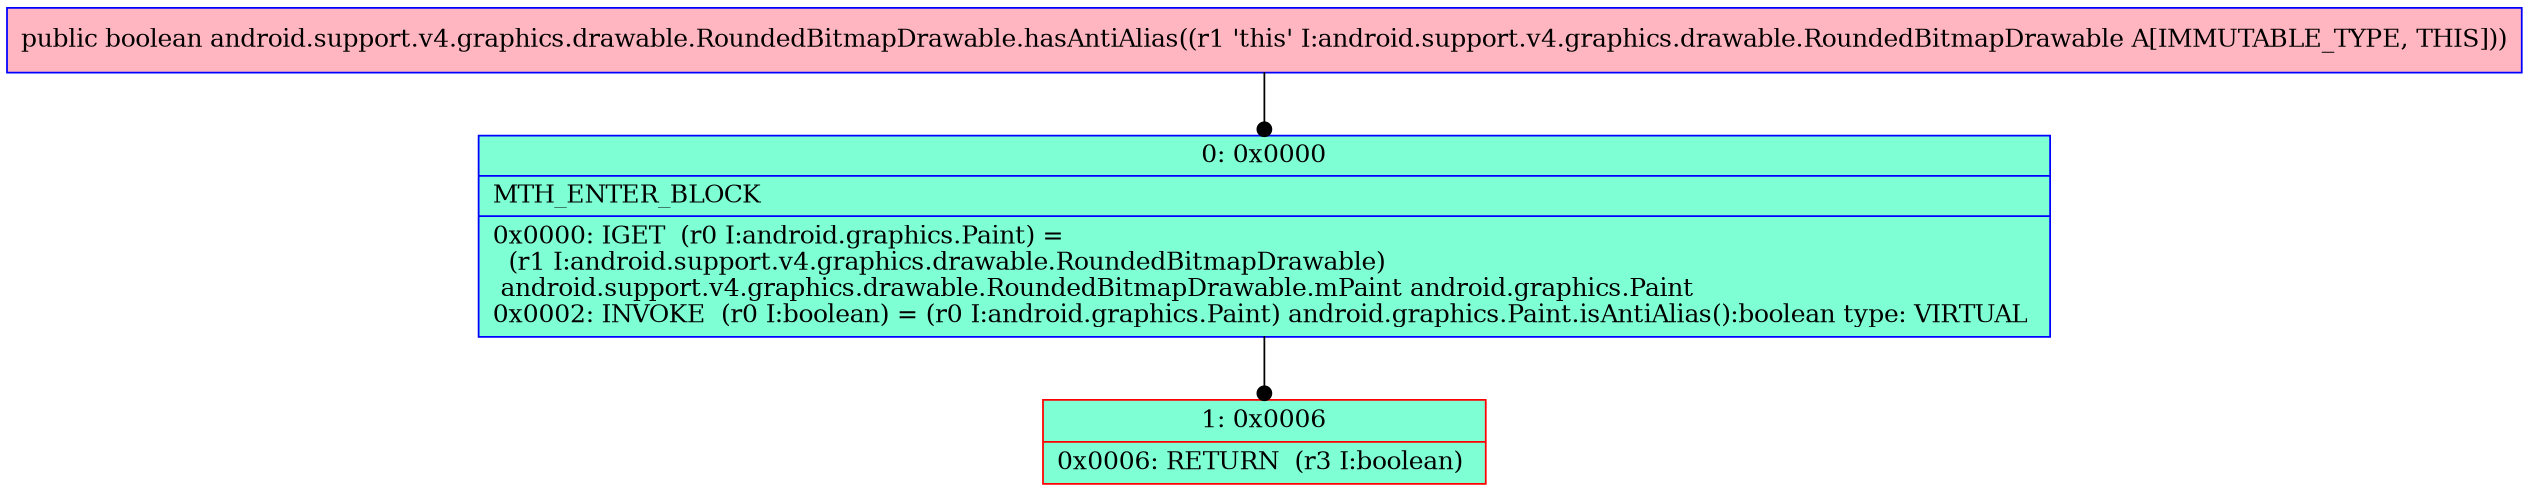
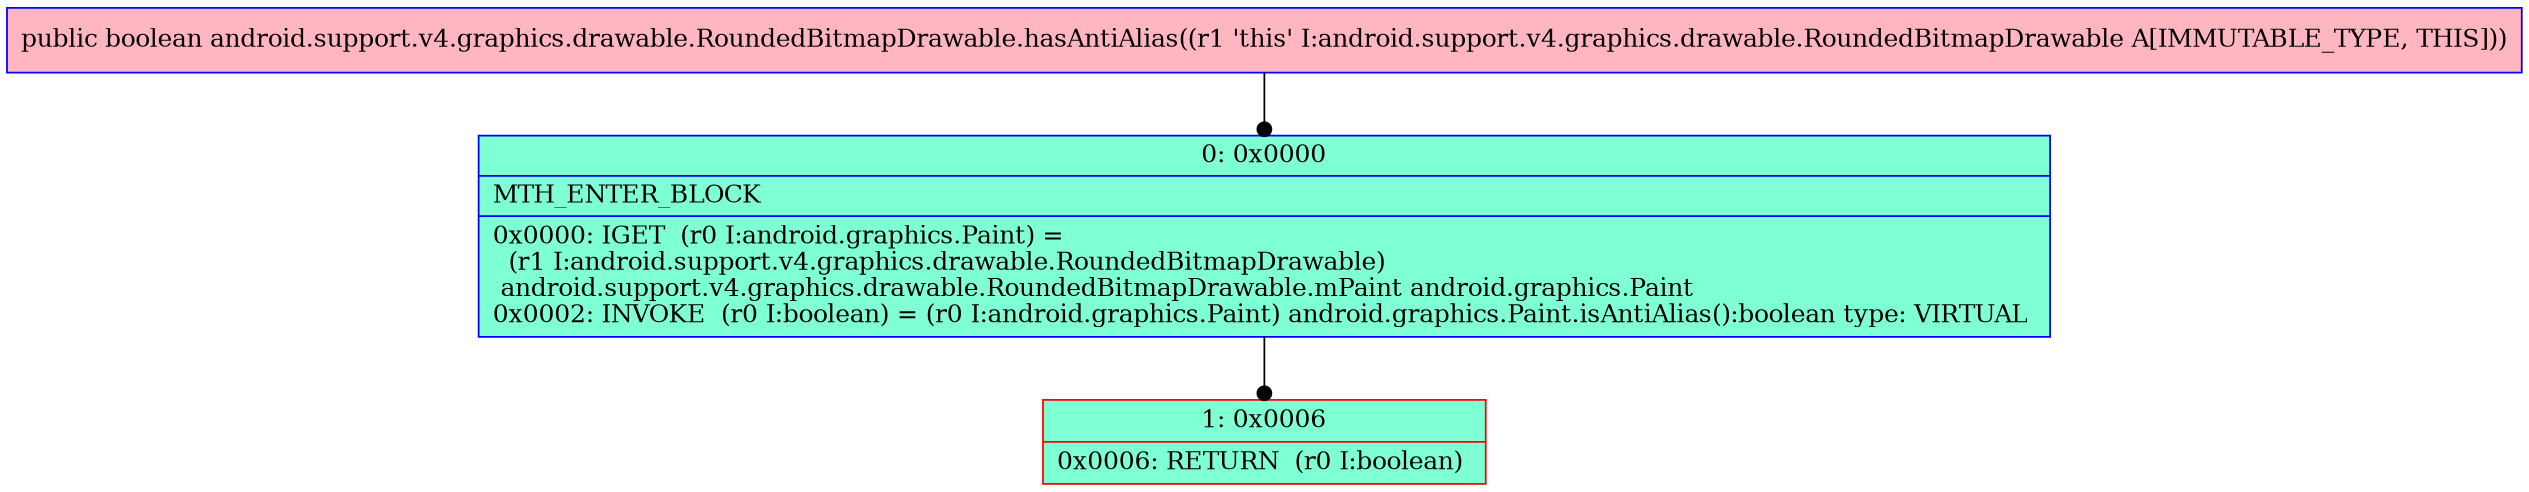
node "1: 0x0006": text "0x0006: RETURN  (r3 I:boolean)" -> "0x0006: RETURN  (r0 I:boolean)"
